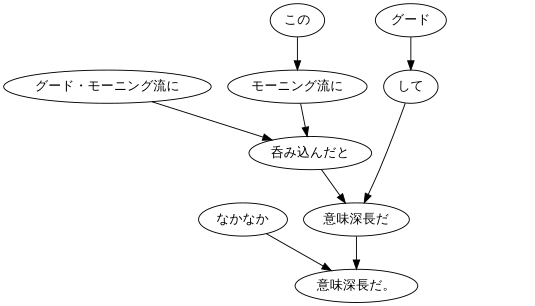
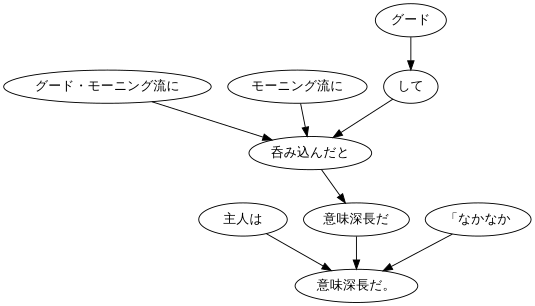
node "この": removed
edge "して" -> "意味深長だ": now "して" -> "呑み込んだと"
node "なかなか": label "なかなか" -> "主人は"
node "「なかなか": added
